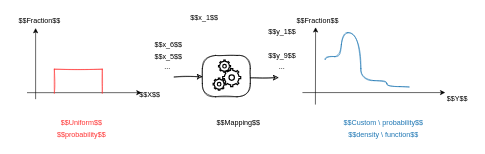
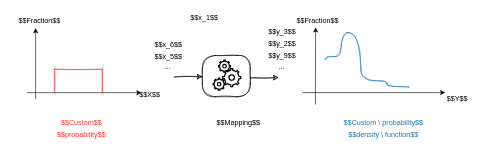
node "$$y_1$$": label "$$y_1$$" -> "$$y_3$$"
node "$$y_2$$": added
node "$$Uniform$$": label "$$Uniform$$" -> "$$Custom$$"
